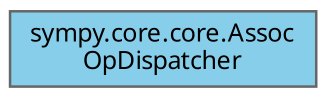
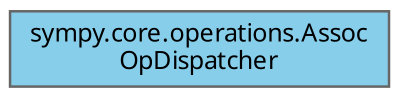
node "sympy.core.core.Assoc OpDispatcher": label "sympy.core.core.Assoc OpDispatcher" -> "sympy.core.operations.Assoc OpDispatcher"
